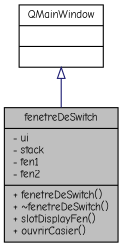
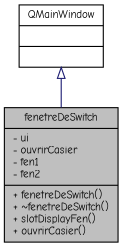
node "fenetreDeSwitch": text "- stack" -> "- ouvrirCasier"
